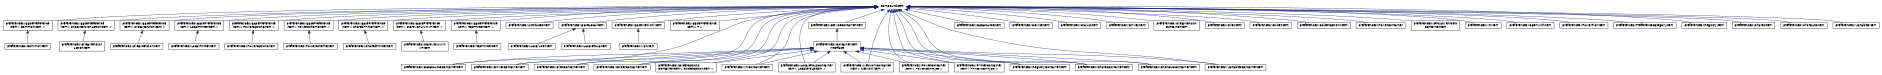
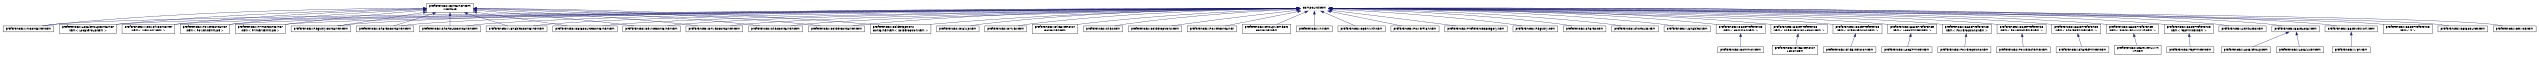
node "preferences::FolderItem": removed
edge "preferences::ContainerItem Interface" -> "preferences::DeviceContainerItem": reversed
